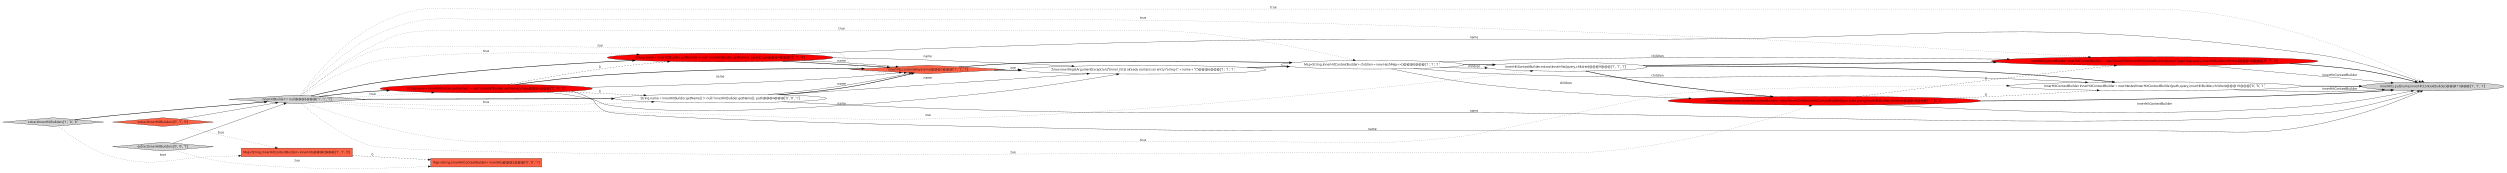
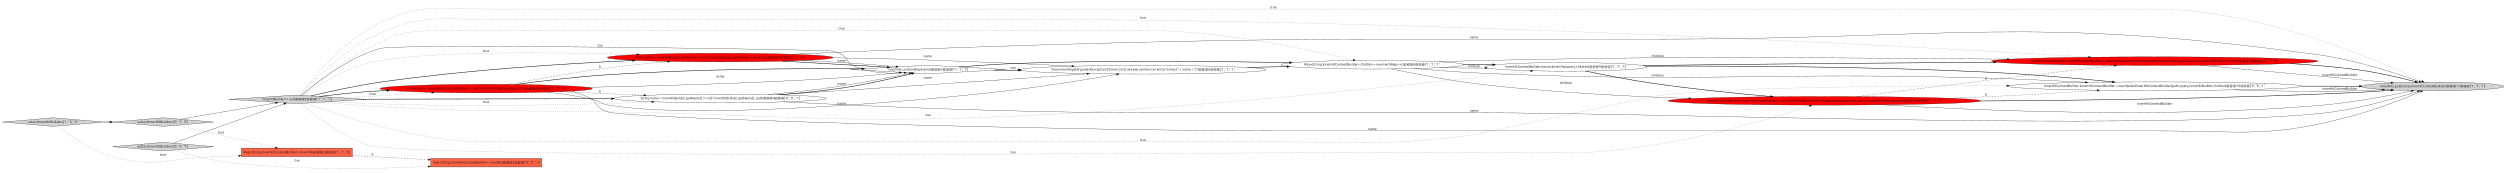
edge "innerHitBuilder != null@@@3@@@['1', '1', '1']" -> "innerHits.containsKey(name)@@@5@@@['1', '1', '1']": style dotted -> solid
node "innerHits.containsKey(name)@@@5@@@['1', '1', '1']": fillcolor tomato -> white
edge "extractInnerHitBuilders['1', '0', '0']" -> "innerHitBuilder != null@@@3@@@['1', '1', '1']": now "extractInnerHitBuilders['1', '0', '0']" -> "extractInnerHitBuilders['0', '1', '0']"
node "extractInnerHitBuilders['0', '1', '0']": fillcolor tomato -> lightgray
